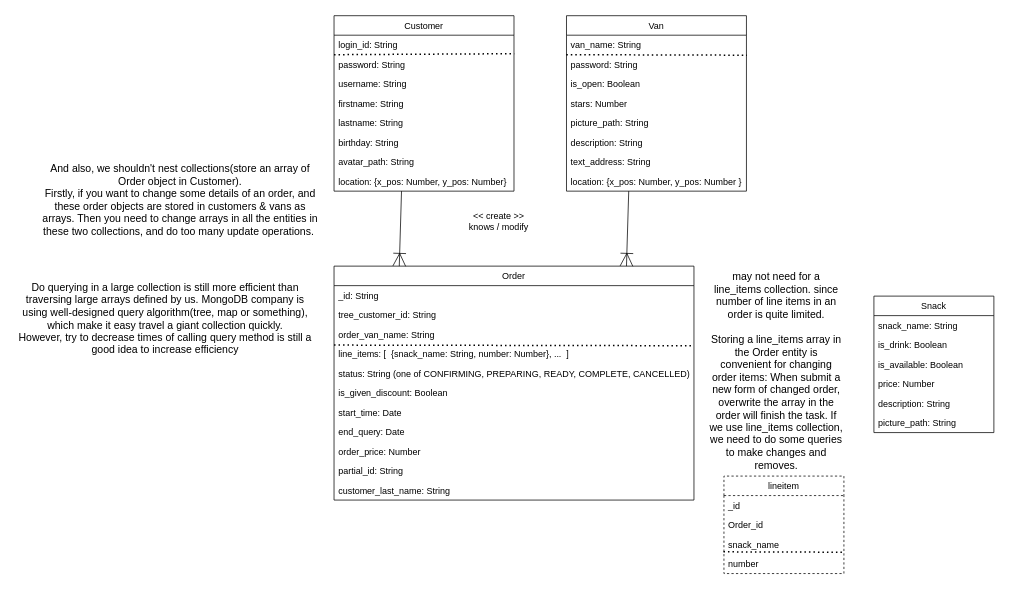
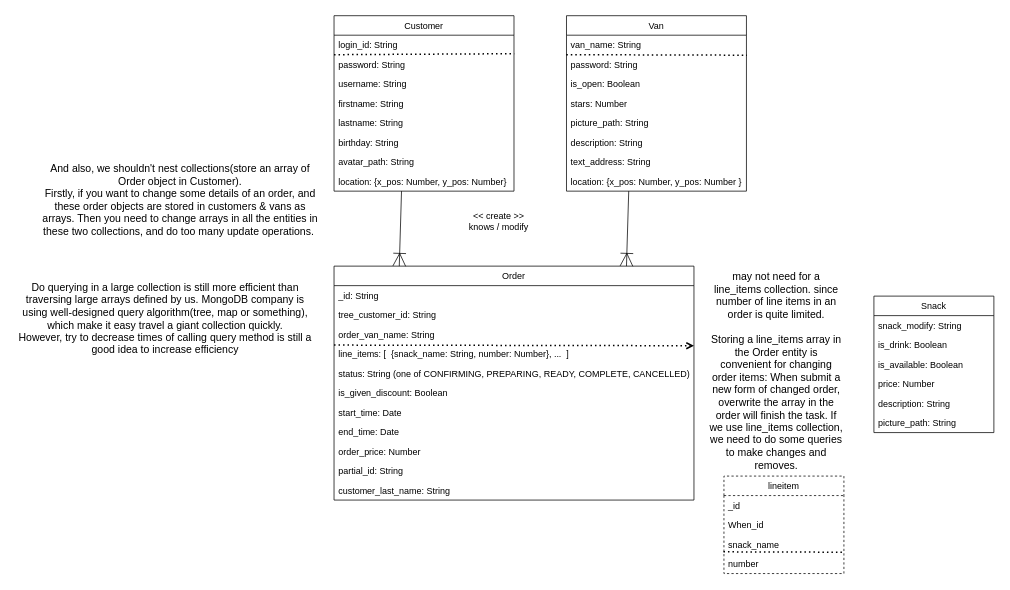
node "snack_name: String": label "snack_name: String" -> "snack_modify: String"
edge "order_van_name: String" -- "line_items: [ {snack_name: String, number: Number}, ... ]": arrowhead none -> open
node "end_query: Date": label "end_query: Date" -> "end_time: Date"
node "Order_id": label "Order_id" -> "When_id"
